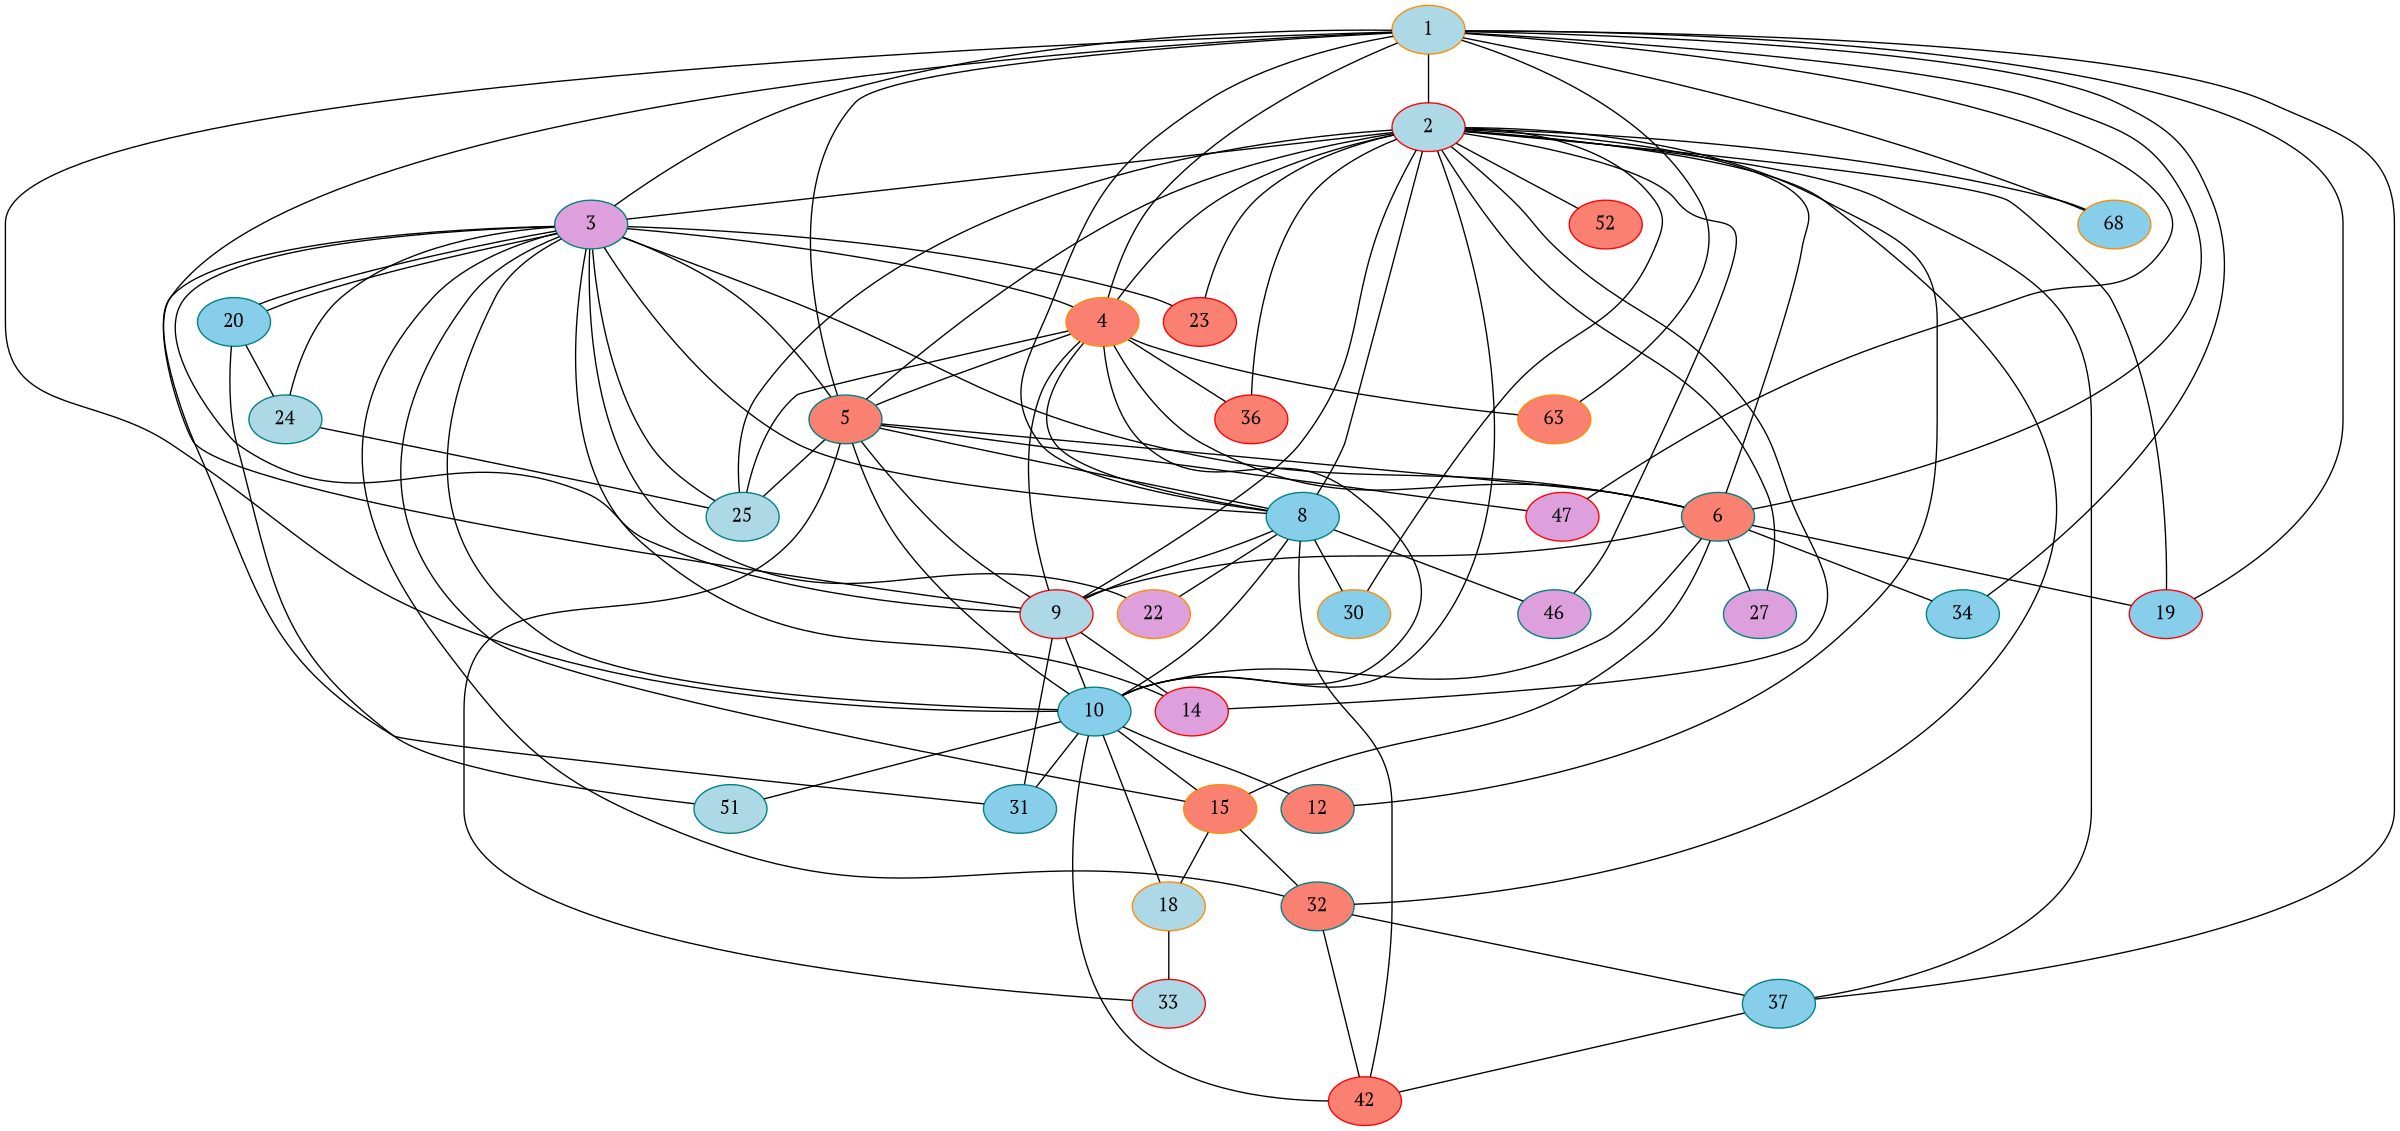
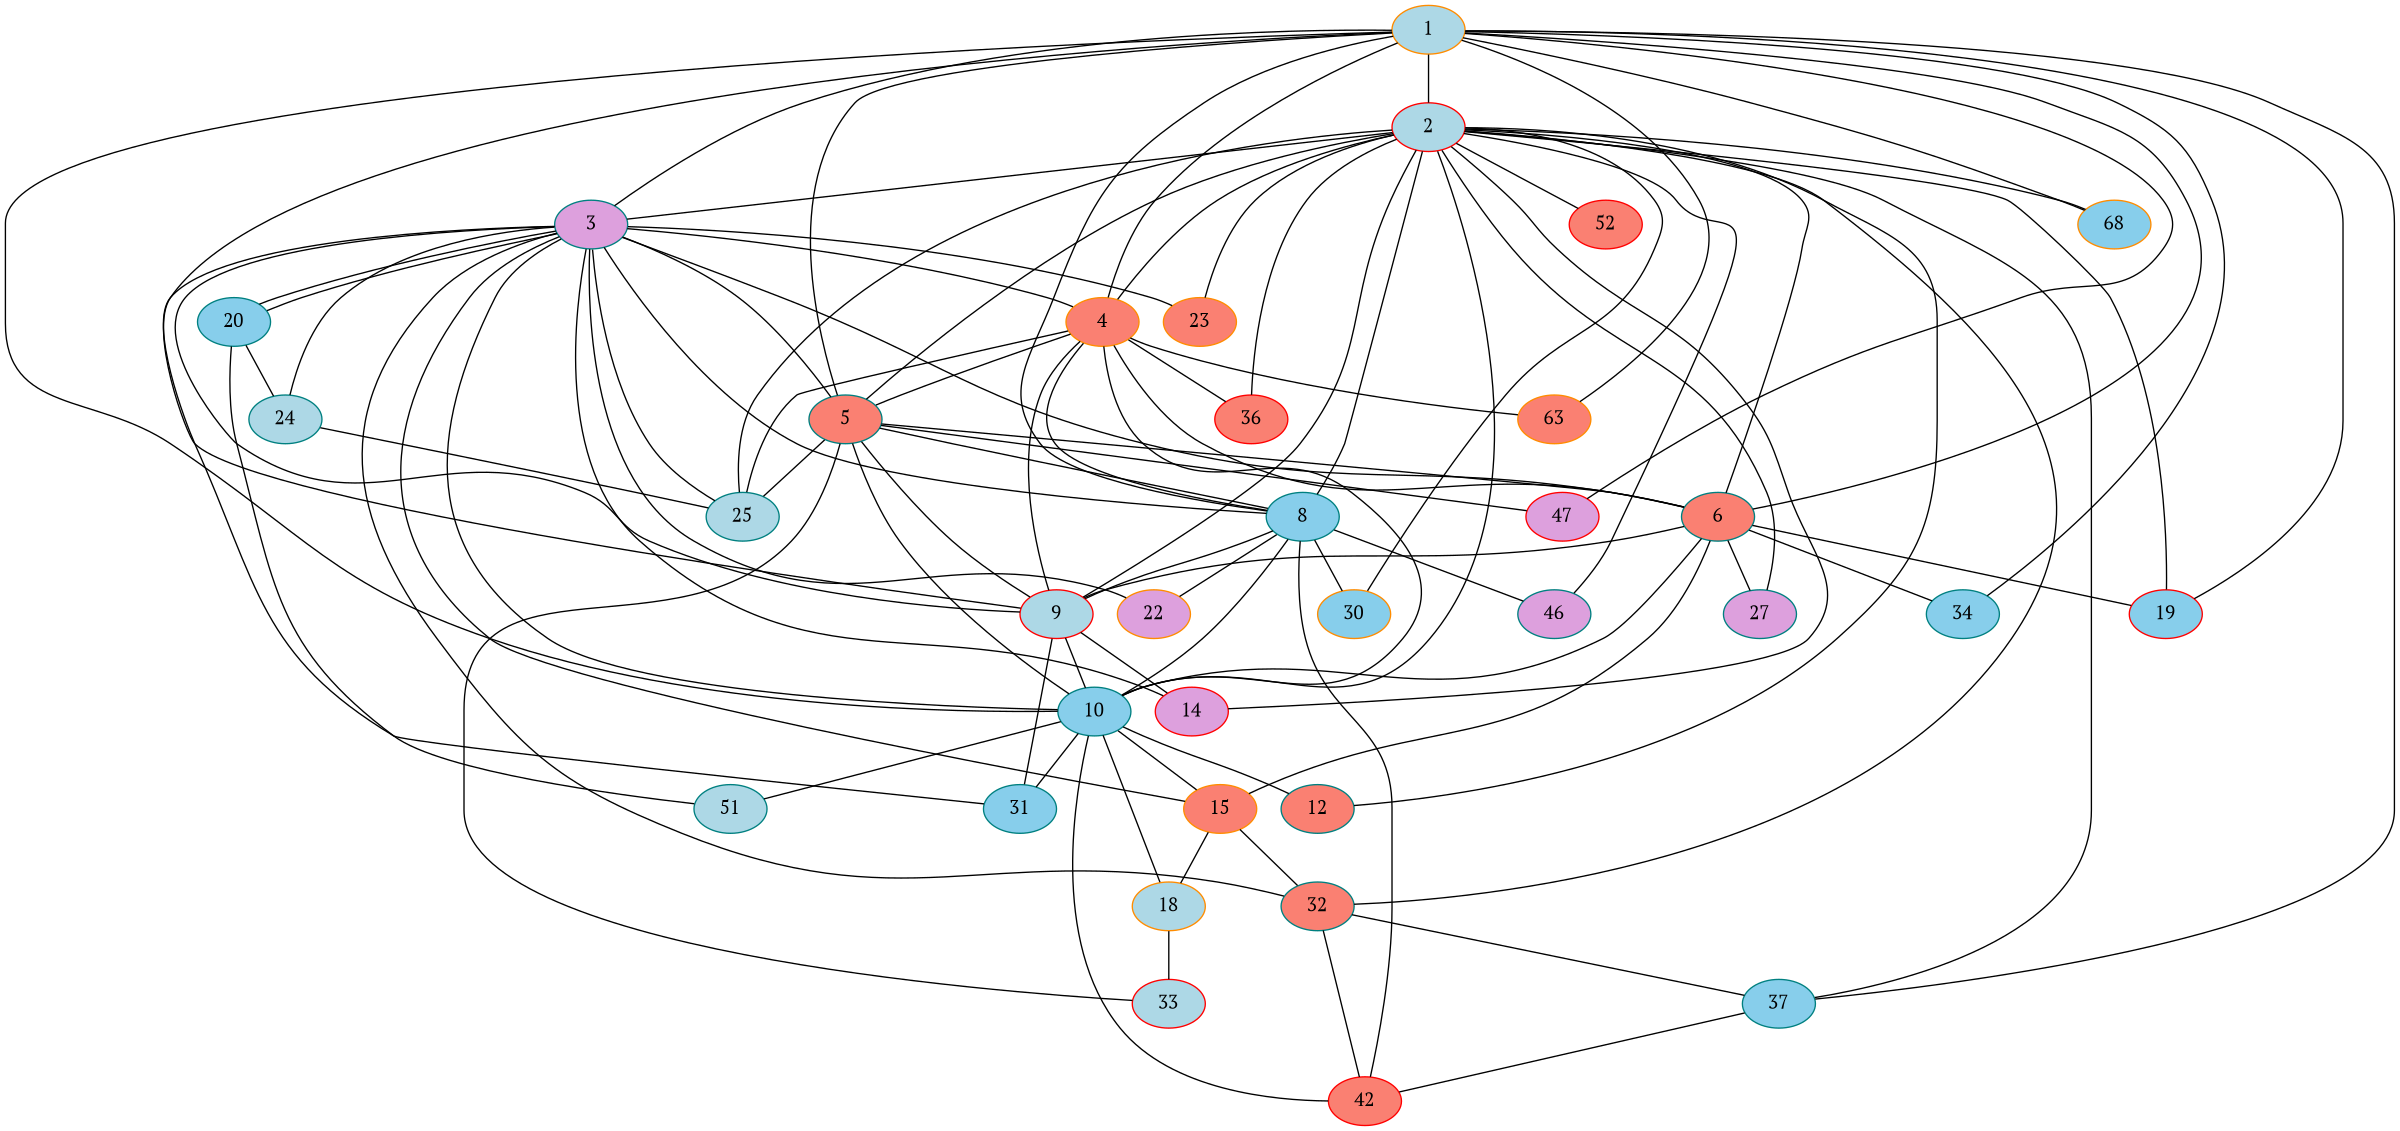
node "23": color red -> darkorange
